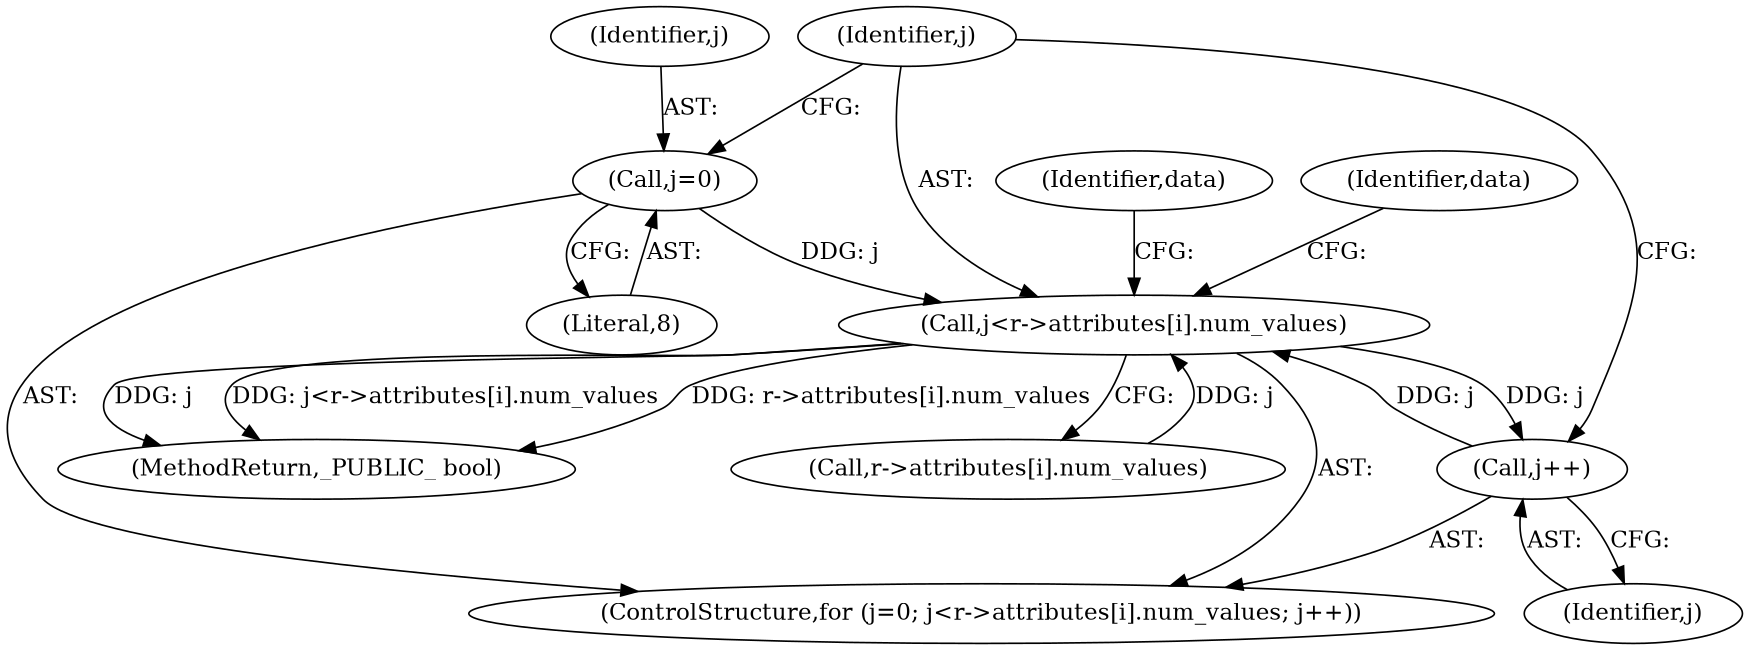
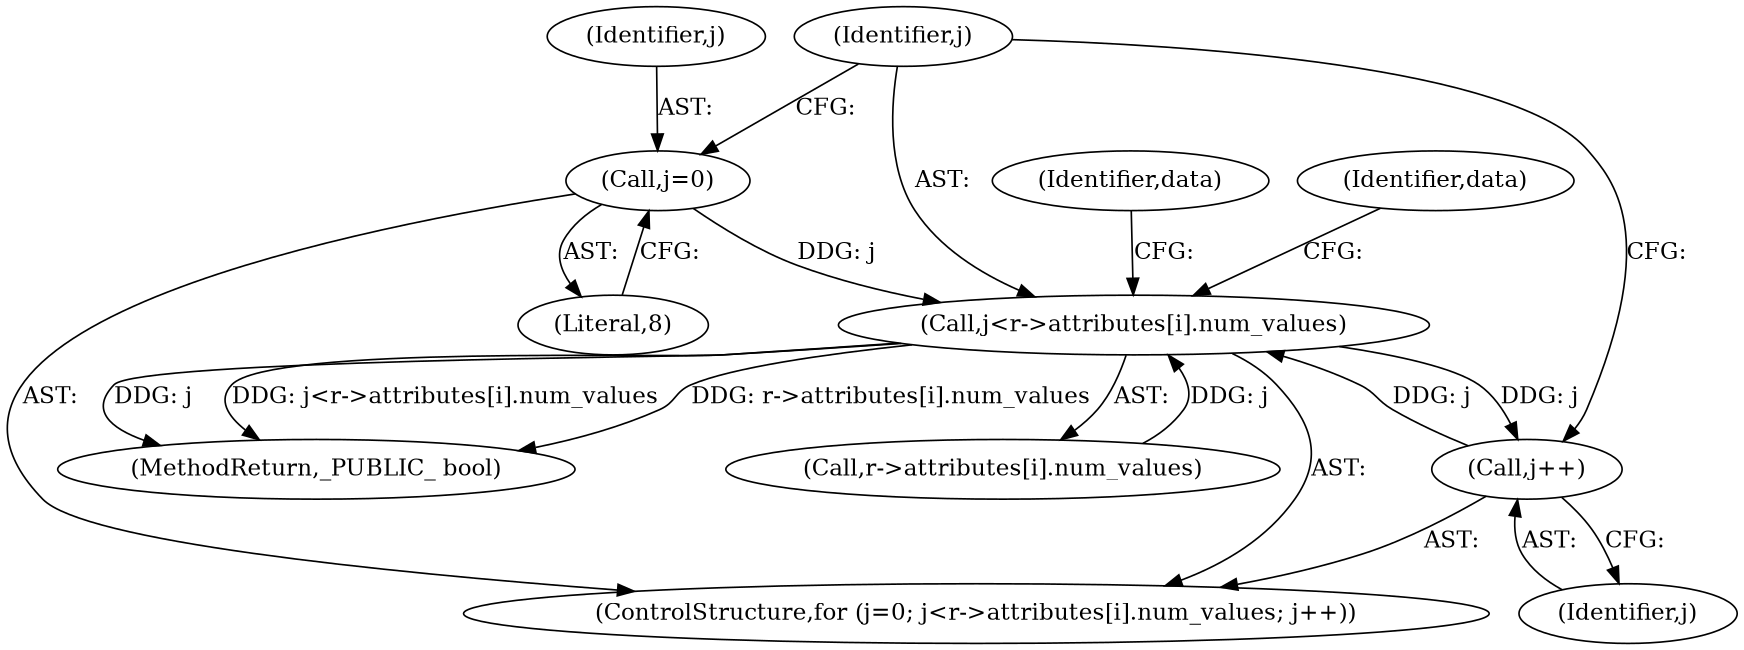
edge "(Call,j=0)" -> "(Literal,8)": label "CFG: " -> "AST: "
edge "(Literal,8)" -> "(Call,j=0)": label "AST: " -> "CFG: "
edge "(Call,j<r->attributes[i].num_values)" -> "(Call,r->attributes[i].num_values)": label "CFG: " -> "AST: "
